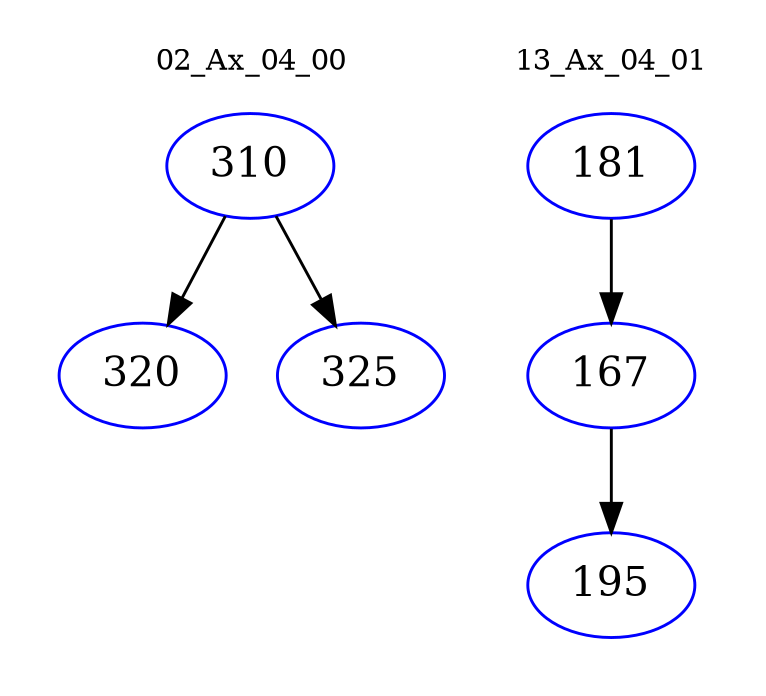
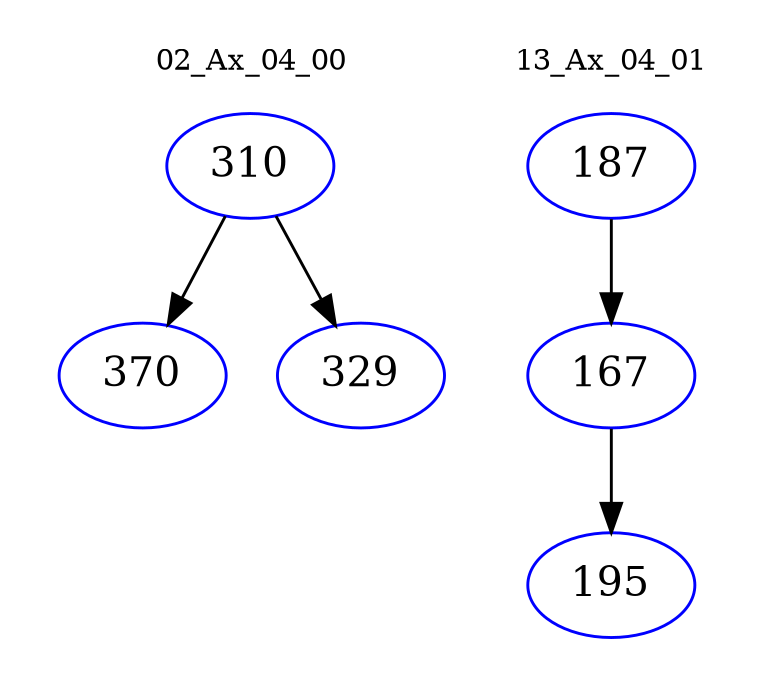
node "181": label "181" -> "187"
node "320": label "320" -> "370"
node "325": label "325" -> "329"
